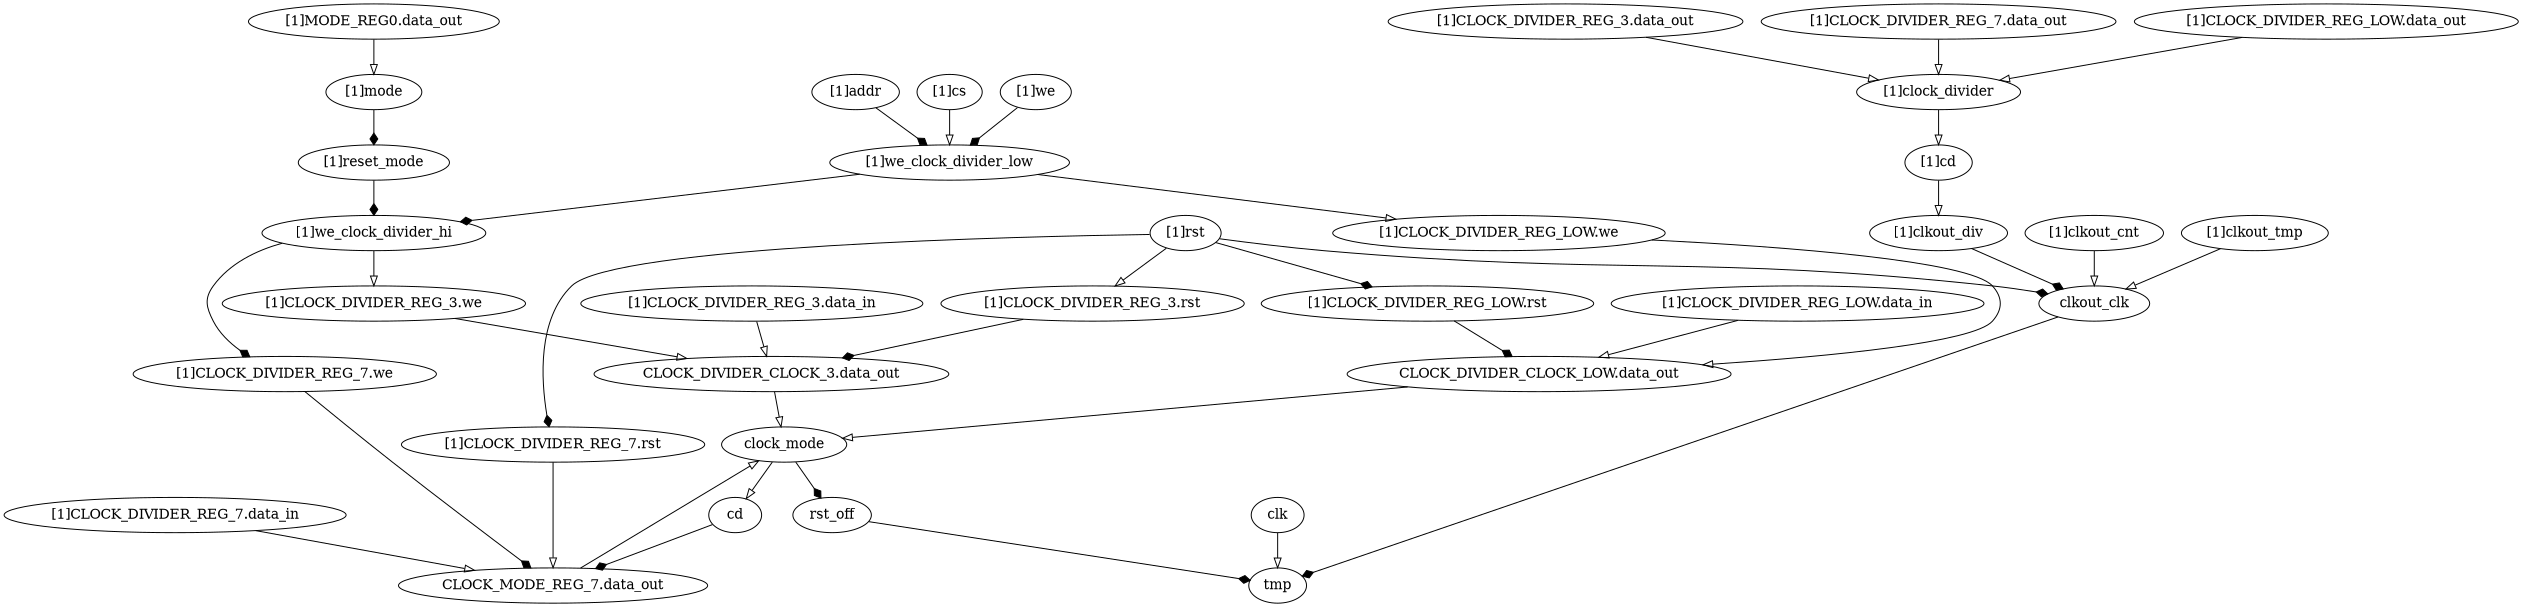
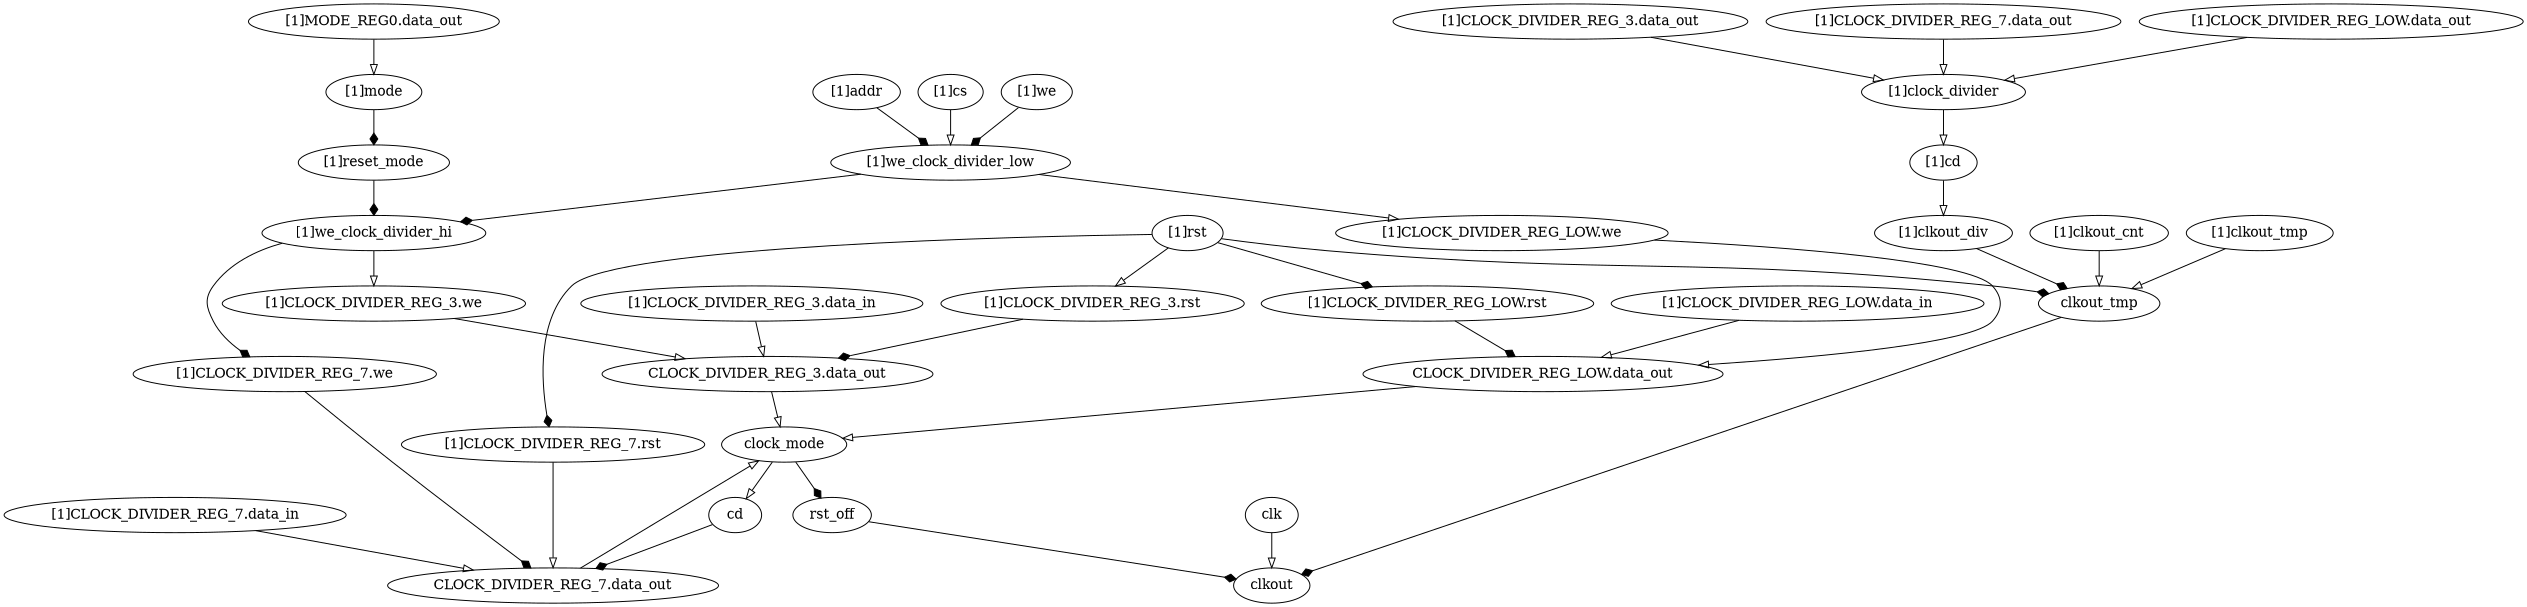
node "clkout_clk": label "clkout_clk" -> "clkout_tmp"
node "CLOCK_DIVIDER_CLOCK_3.data_out": label "CLOCK_DIVIDER_CLOCK_3.data_out" -> "CLOCK_DIVIDER_REG_3.data_out"
node "CLOCK_DIVIDER_CLOCK_LOW.data_out": label "CLOCK_DIVIDER_CLOCK_LOW.data_out" -> "CLOCK_DIVIDER_REG_LOW.data_out"
node "CLOCK_MODE_REG_7.data_out": label "CLOCK_MODE_REG_7.data_out" -> "CLOCK_DIVIDER_REG_7.data_out"
node "tmp": label "tmp" -> "clkout"
